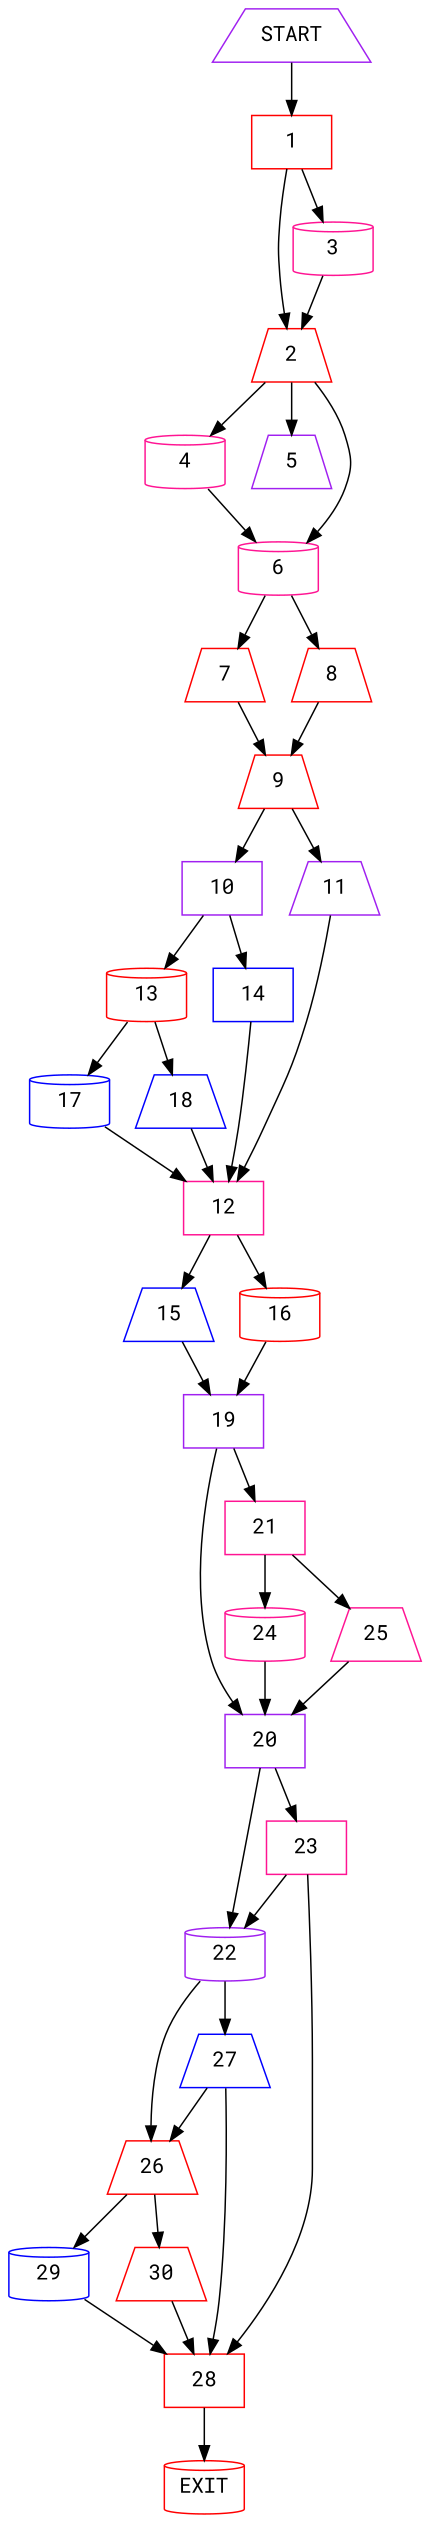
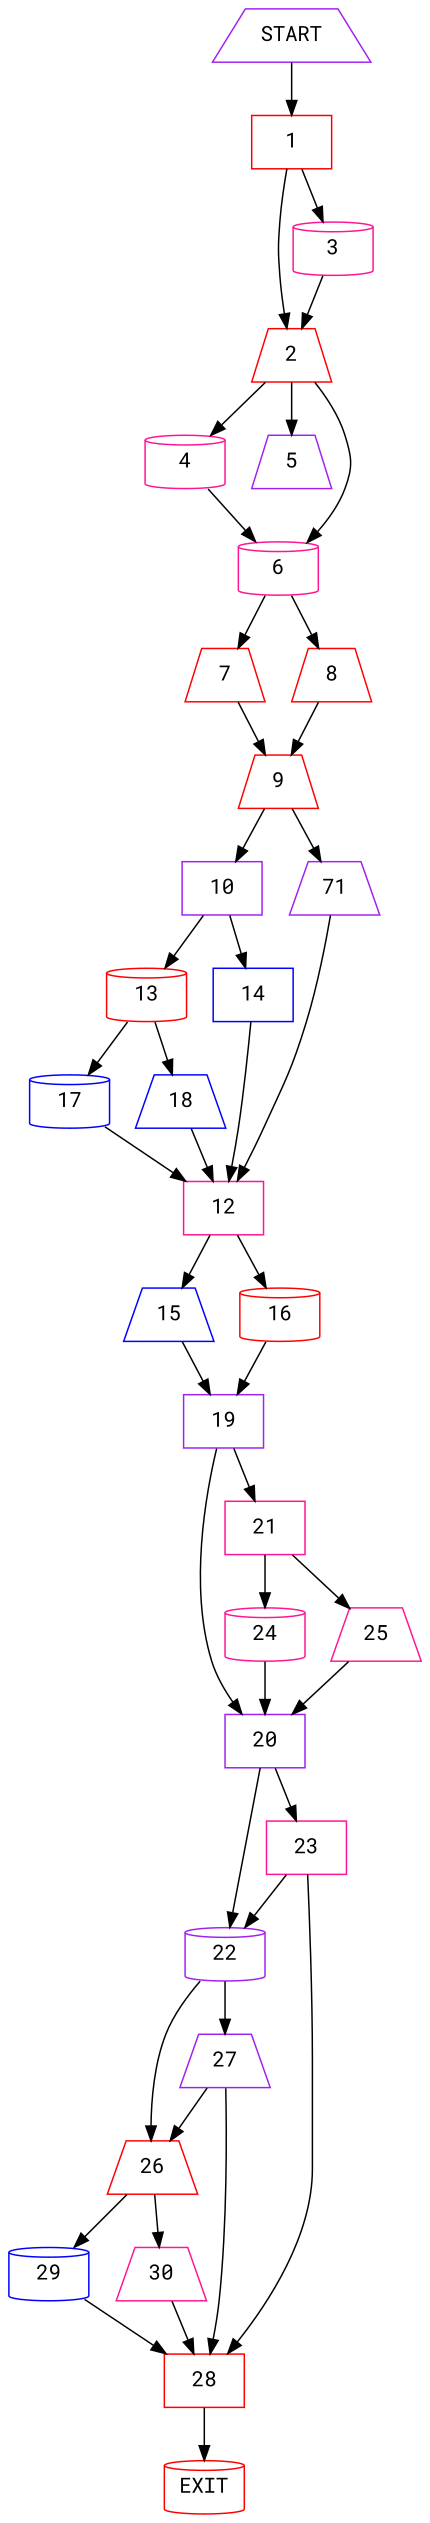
node "11": label "11" -> "71"
node "27": color blue -> purple
node "30": color red -> deeppink
